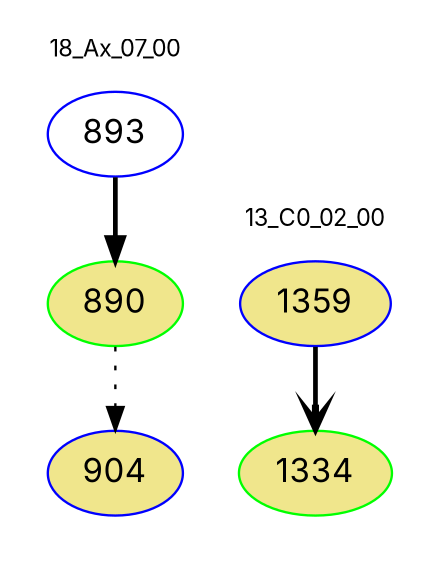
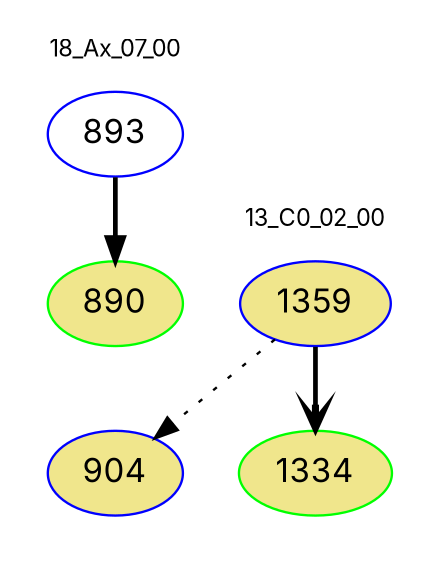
edge "890" -> "904": now "1359" -> "904"
